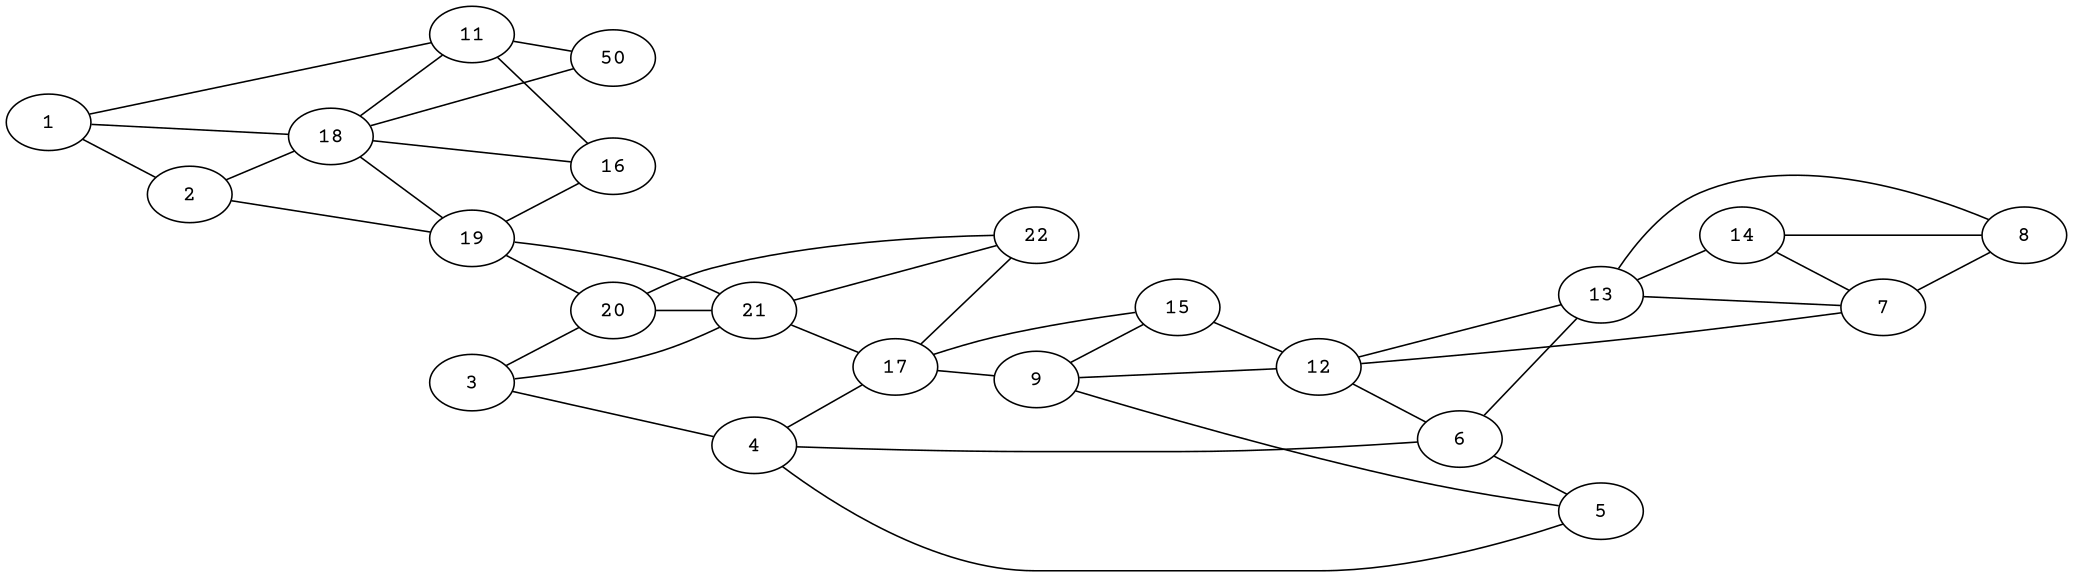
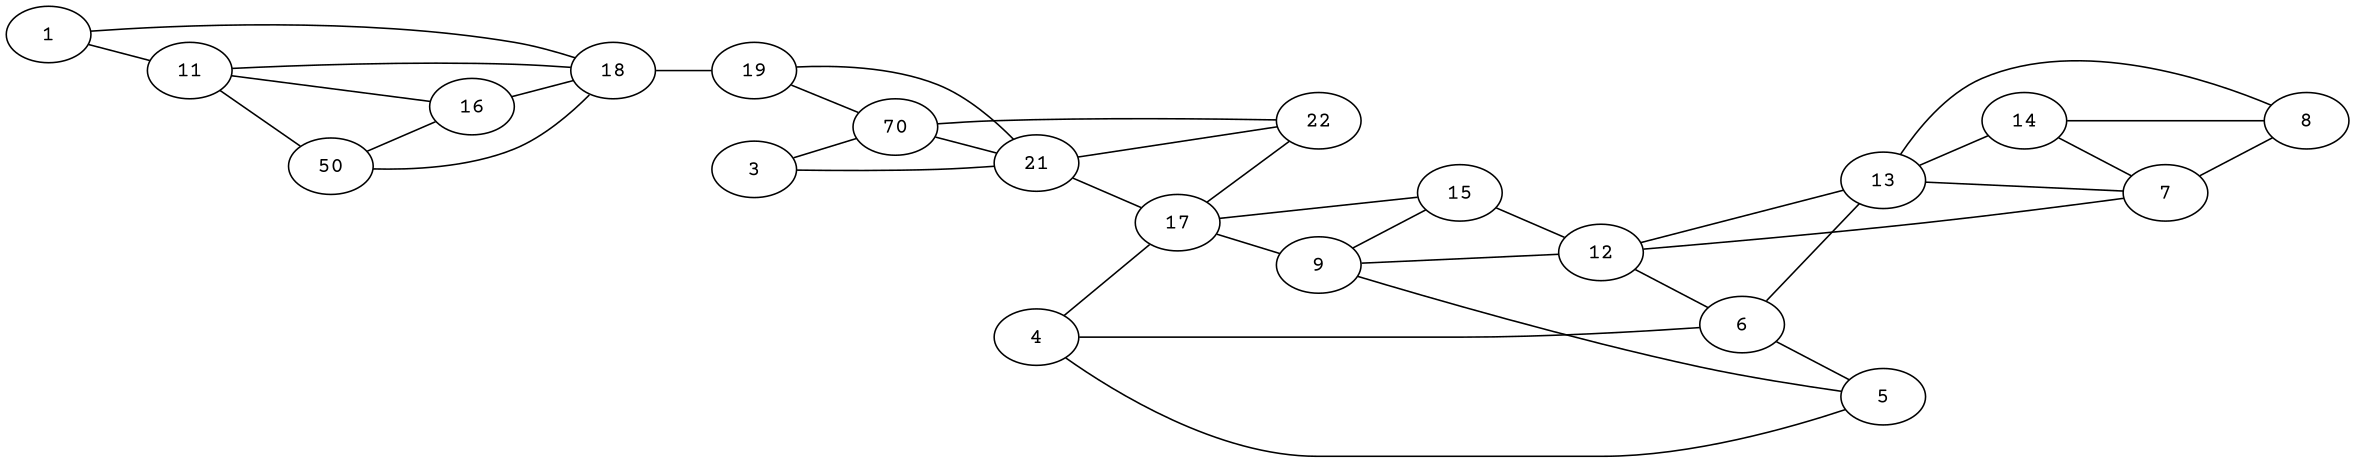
node "2": removed
edge "16" -- "19": now "16" -- "50"
node "20": label "20" -> "70"
edge "3" -- "4": removed
